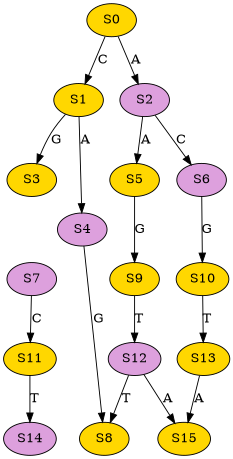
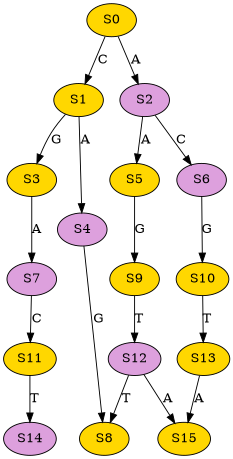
edge "S3" -> "S7": added, label "A"
